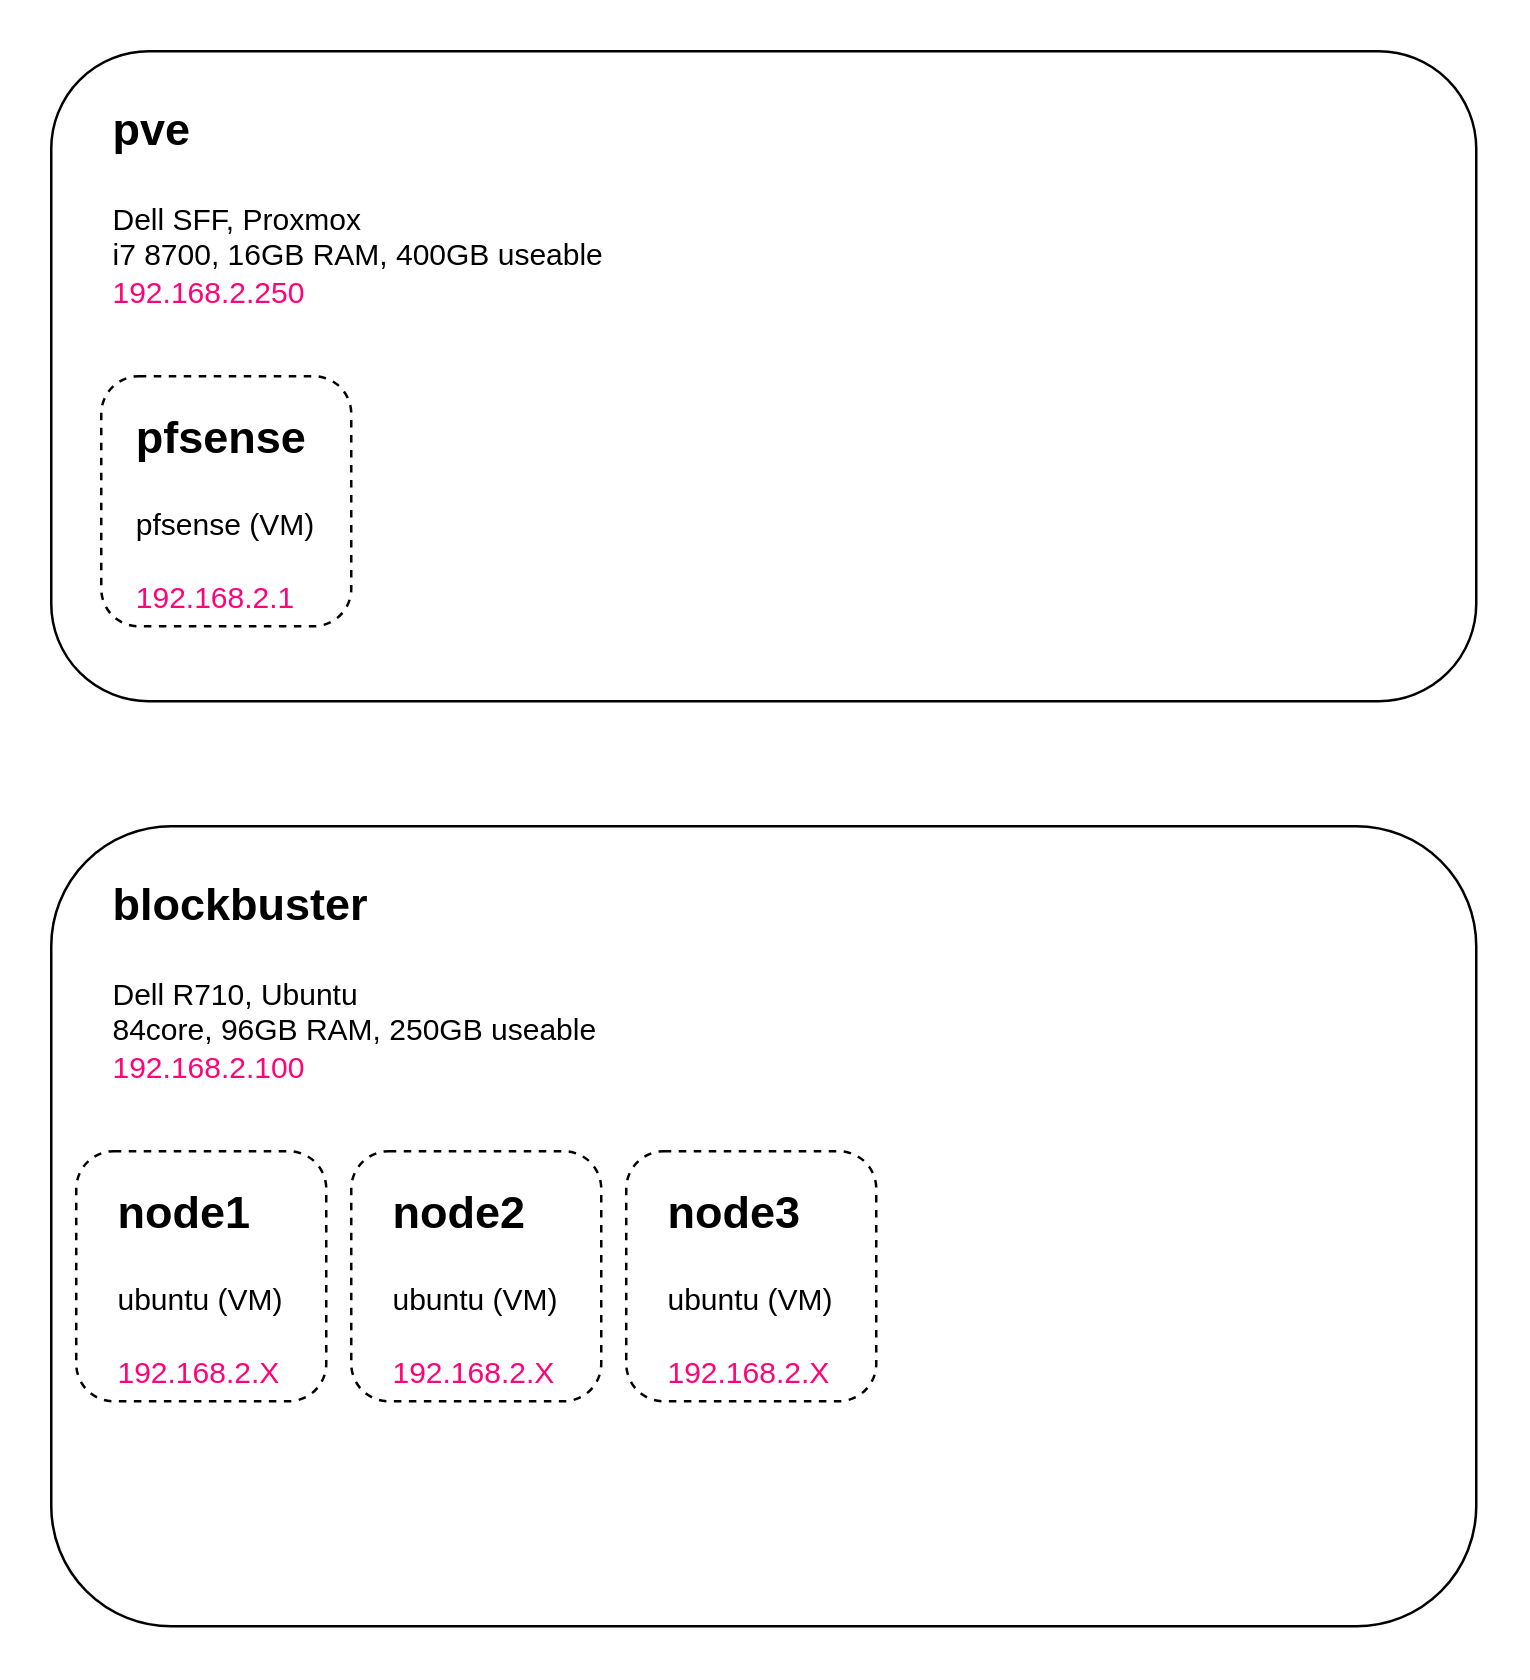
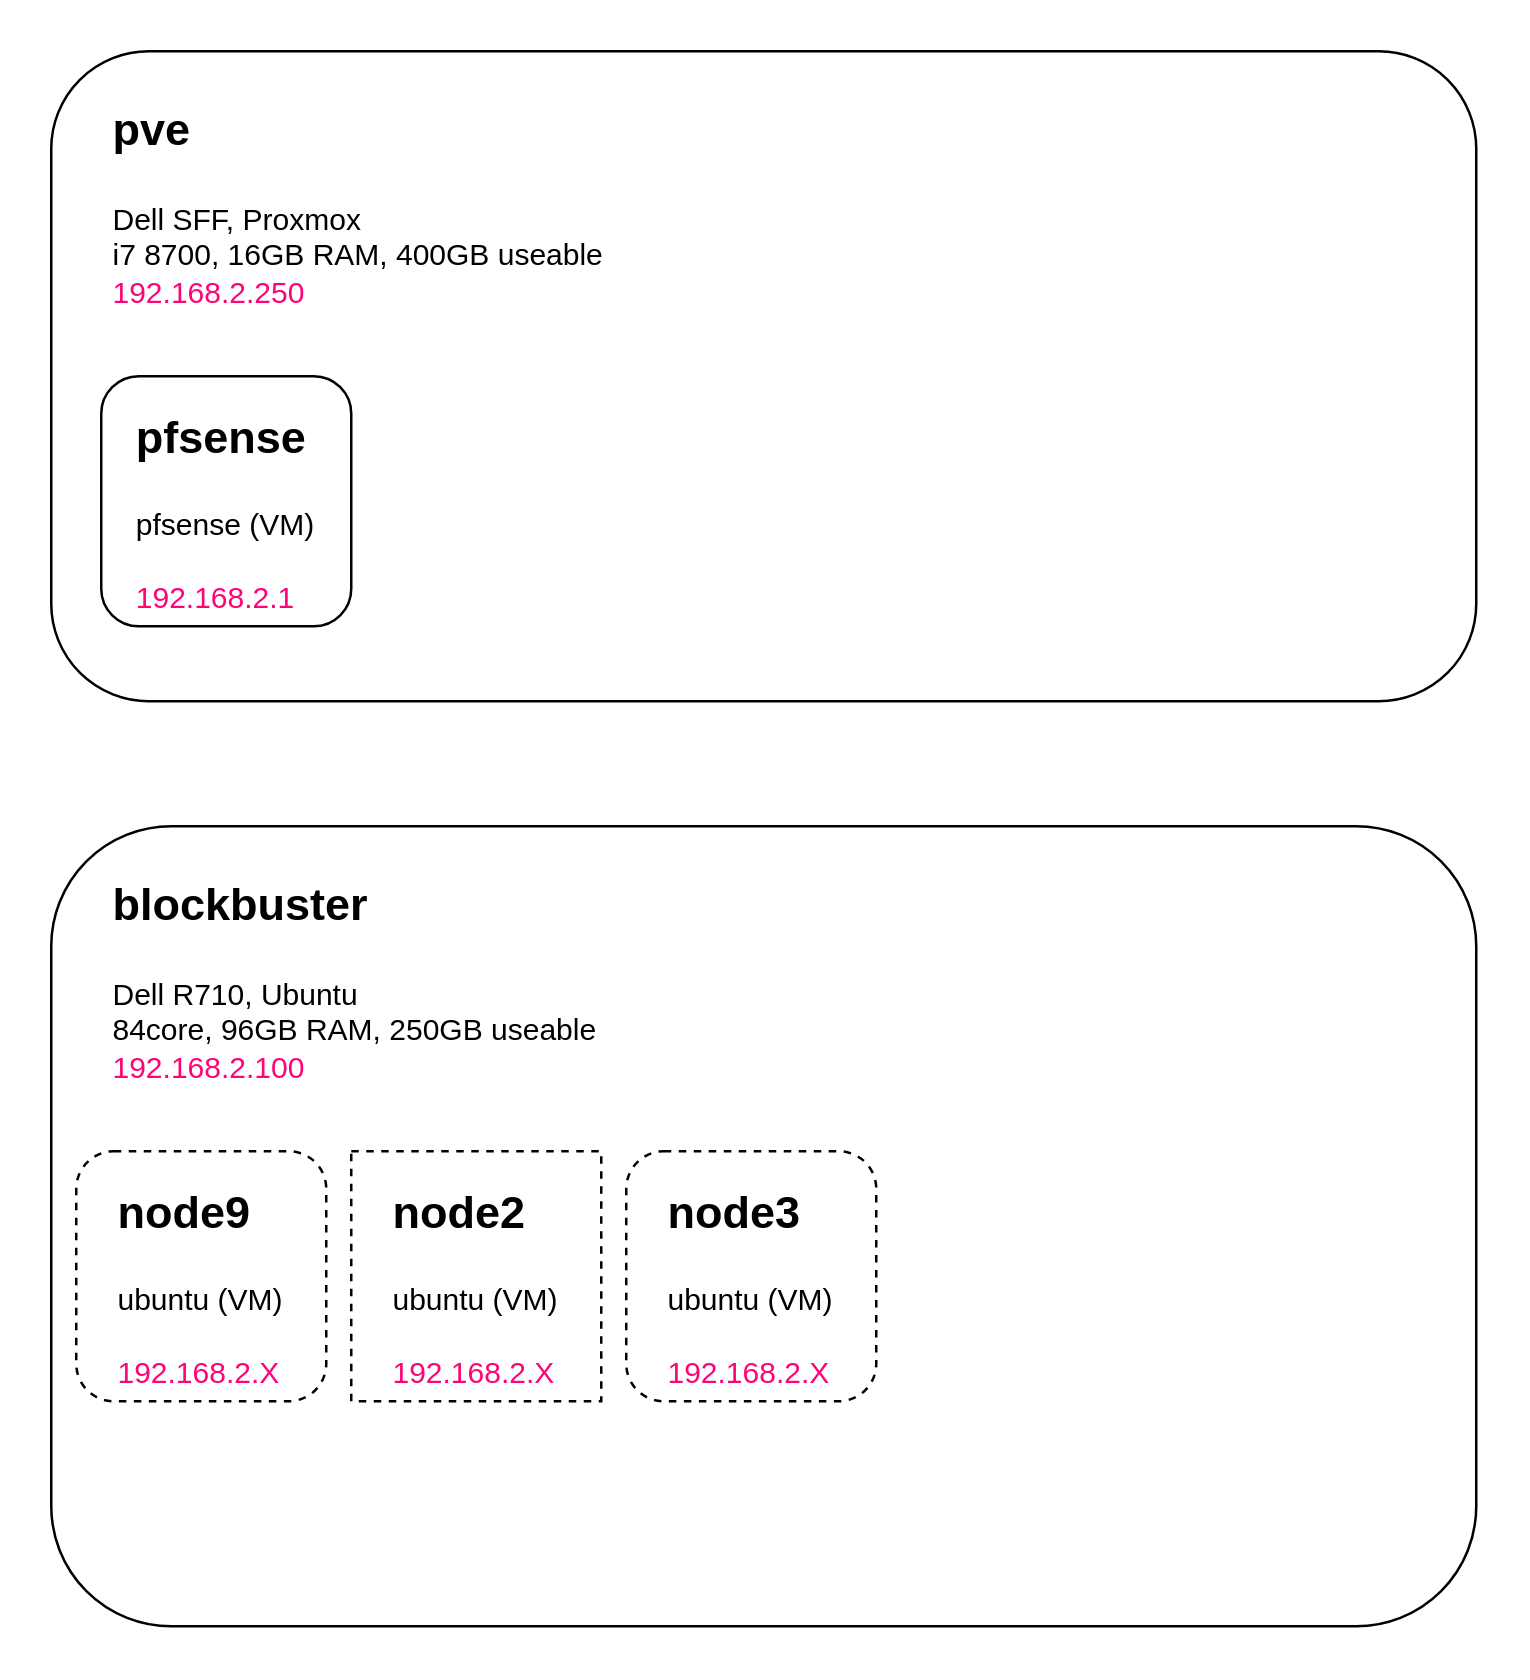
node "pfsensepfsense (VM) 192.168.2.1": style dashed -> solid
node "node1ubuntu (VM) 192.168.2.X": label "node1ubuntu (VM) 192.168.2.X" -> "node9ubuntu (VM) 192.168.2.X"
node "node2ubuntu (VM) 192.168.2.X": shape rounded rectangle -> rectangle
